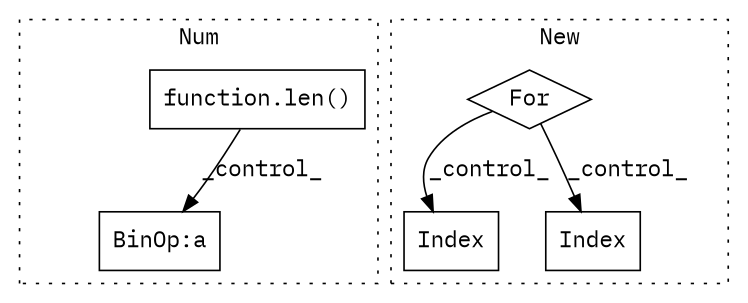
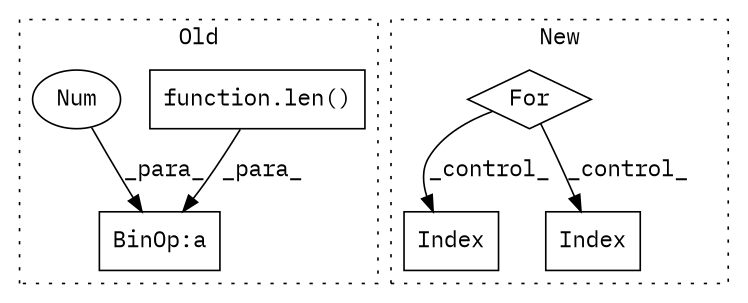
cluster "Num": label "Num" -> "Old"
node "Num": added
edge "function.len()" -> "BinOp:a": label "_control_" -> "_para_"
